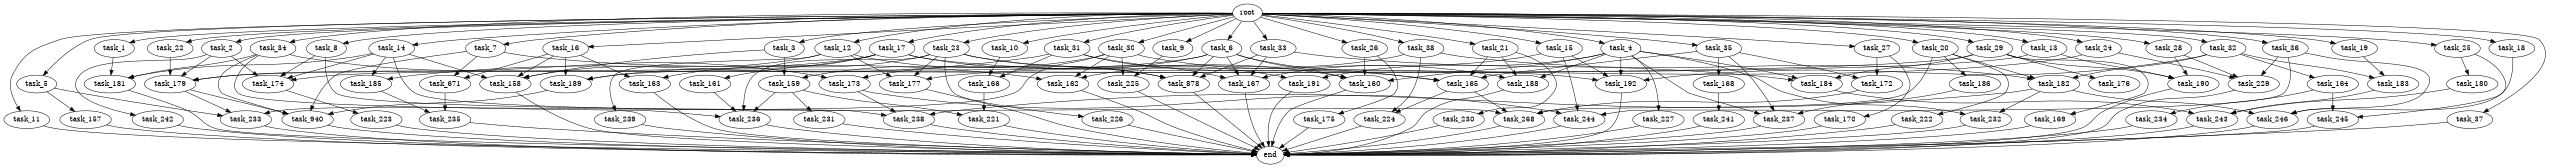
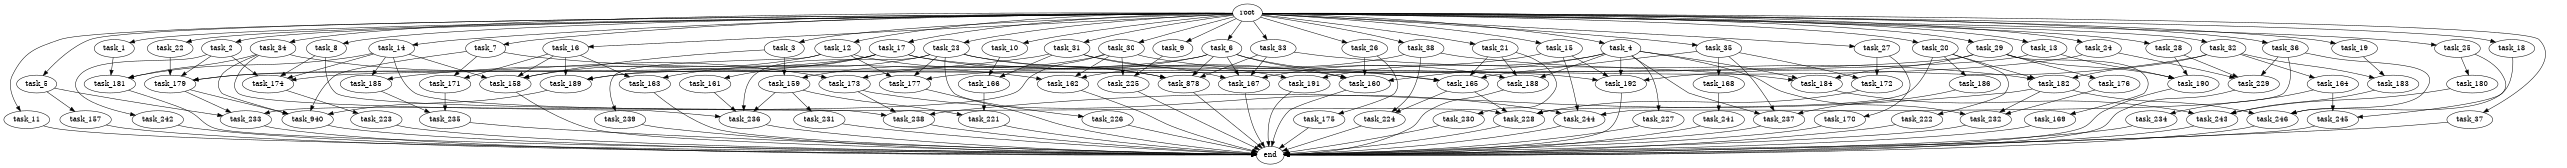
node "task_671": label "task_671" -> "task_171"
edge "task_176" -> "task_232": added
node "task_268": label "task_268" -> "task_228"
